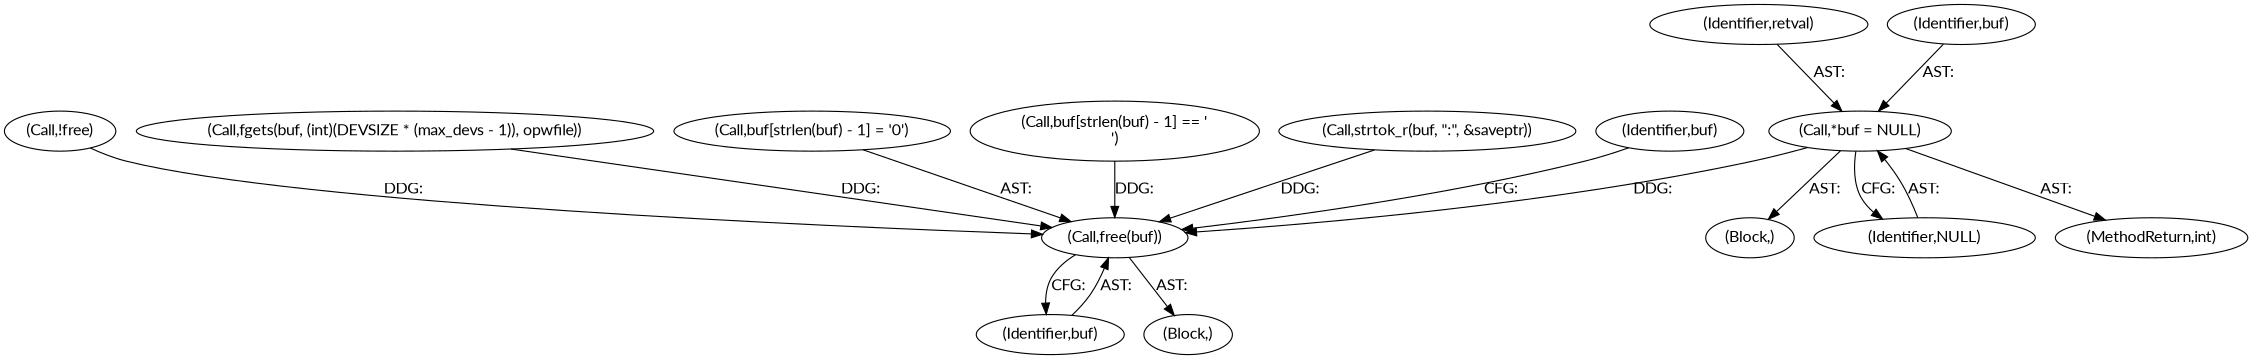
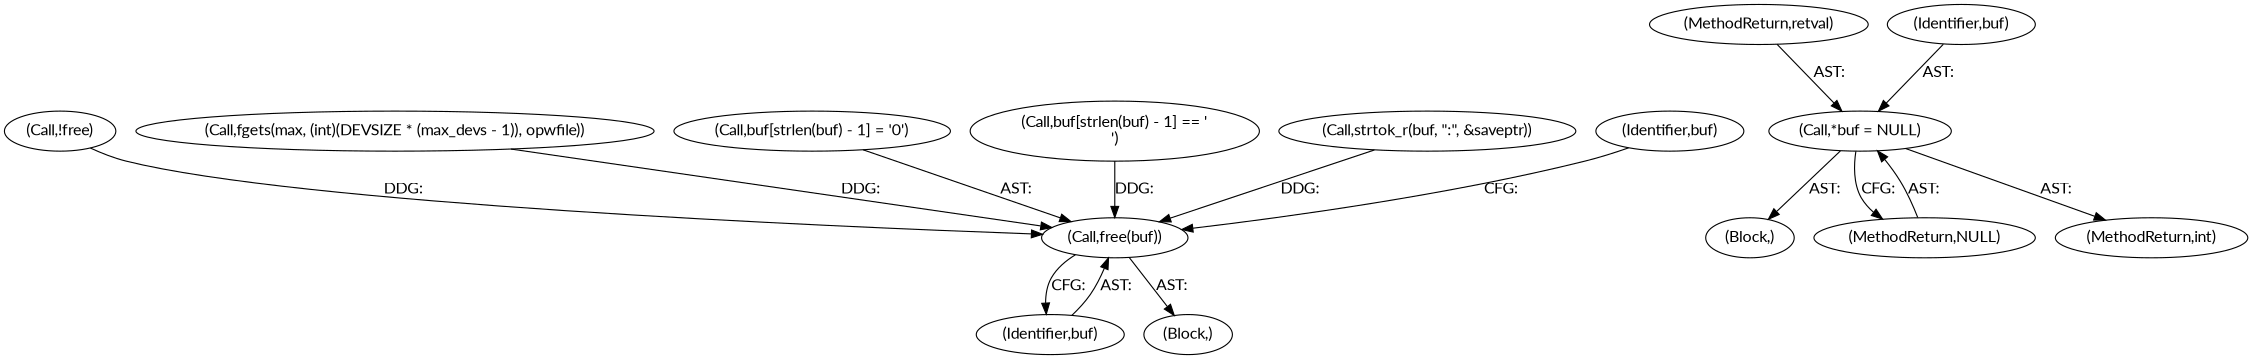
node "(Identifier,retval)": label "(Identifier,retval)" -> "(MethodReturn,retval)"
node "(Call,fgets(buf, (int)(DEVSIZE * (max_devs - 1)), opwfile))": label "(Call,fgets(buf, (int)(DEVSIZE * (max_devs - 1)), opwfile))" -> "(Call,fgets(max, (int)(DEVSIZE * (max_devs - 1)), opwfile))"
edge "(Call,*buf = NULL)" -> "(Call,free(buf))": removed, label "DDG:"
node "(Identifier,NULL)": label "(Identifier,NULL)" -> "(MethodReturn,NULL)"
